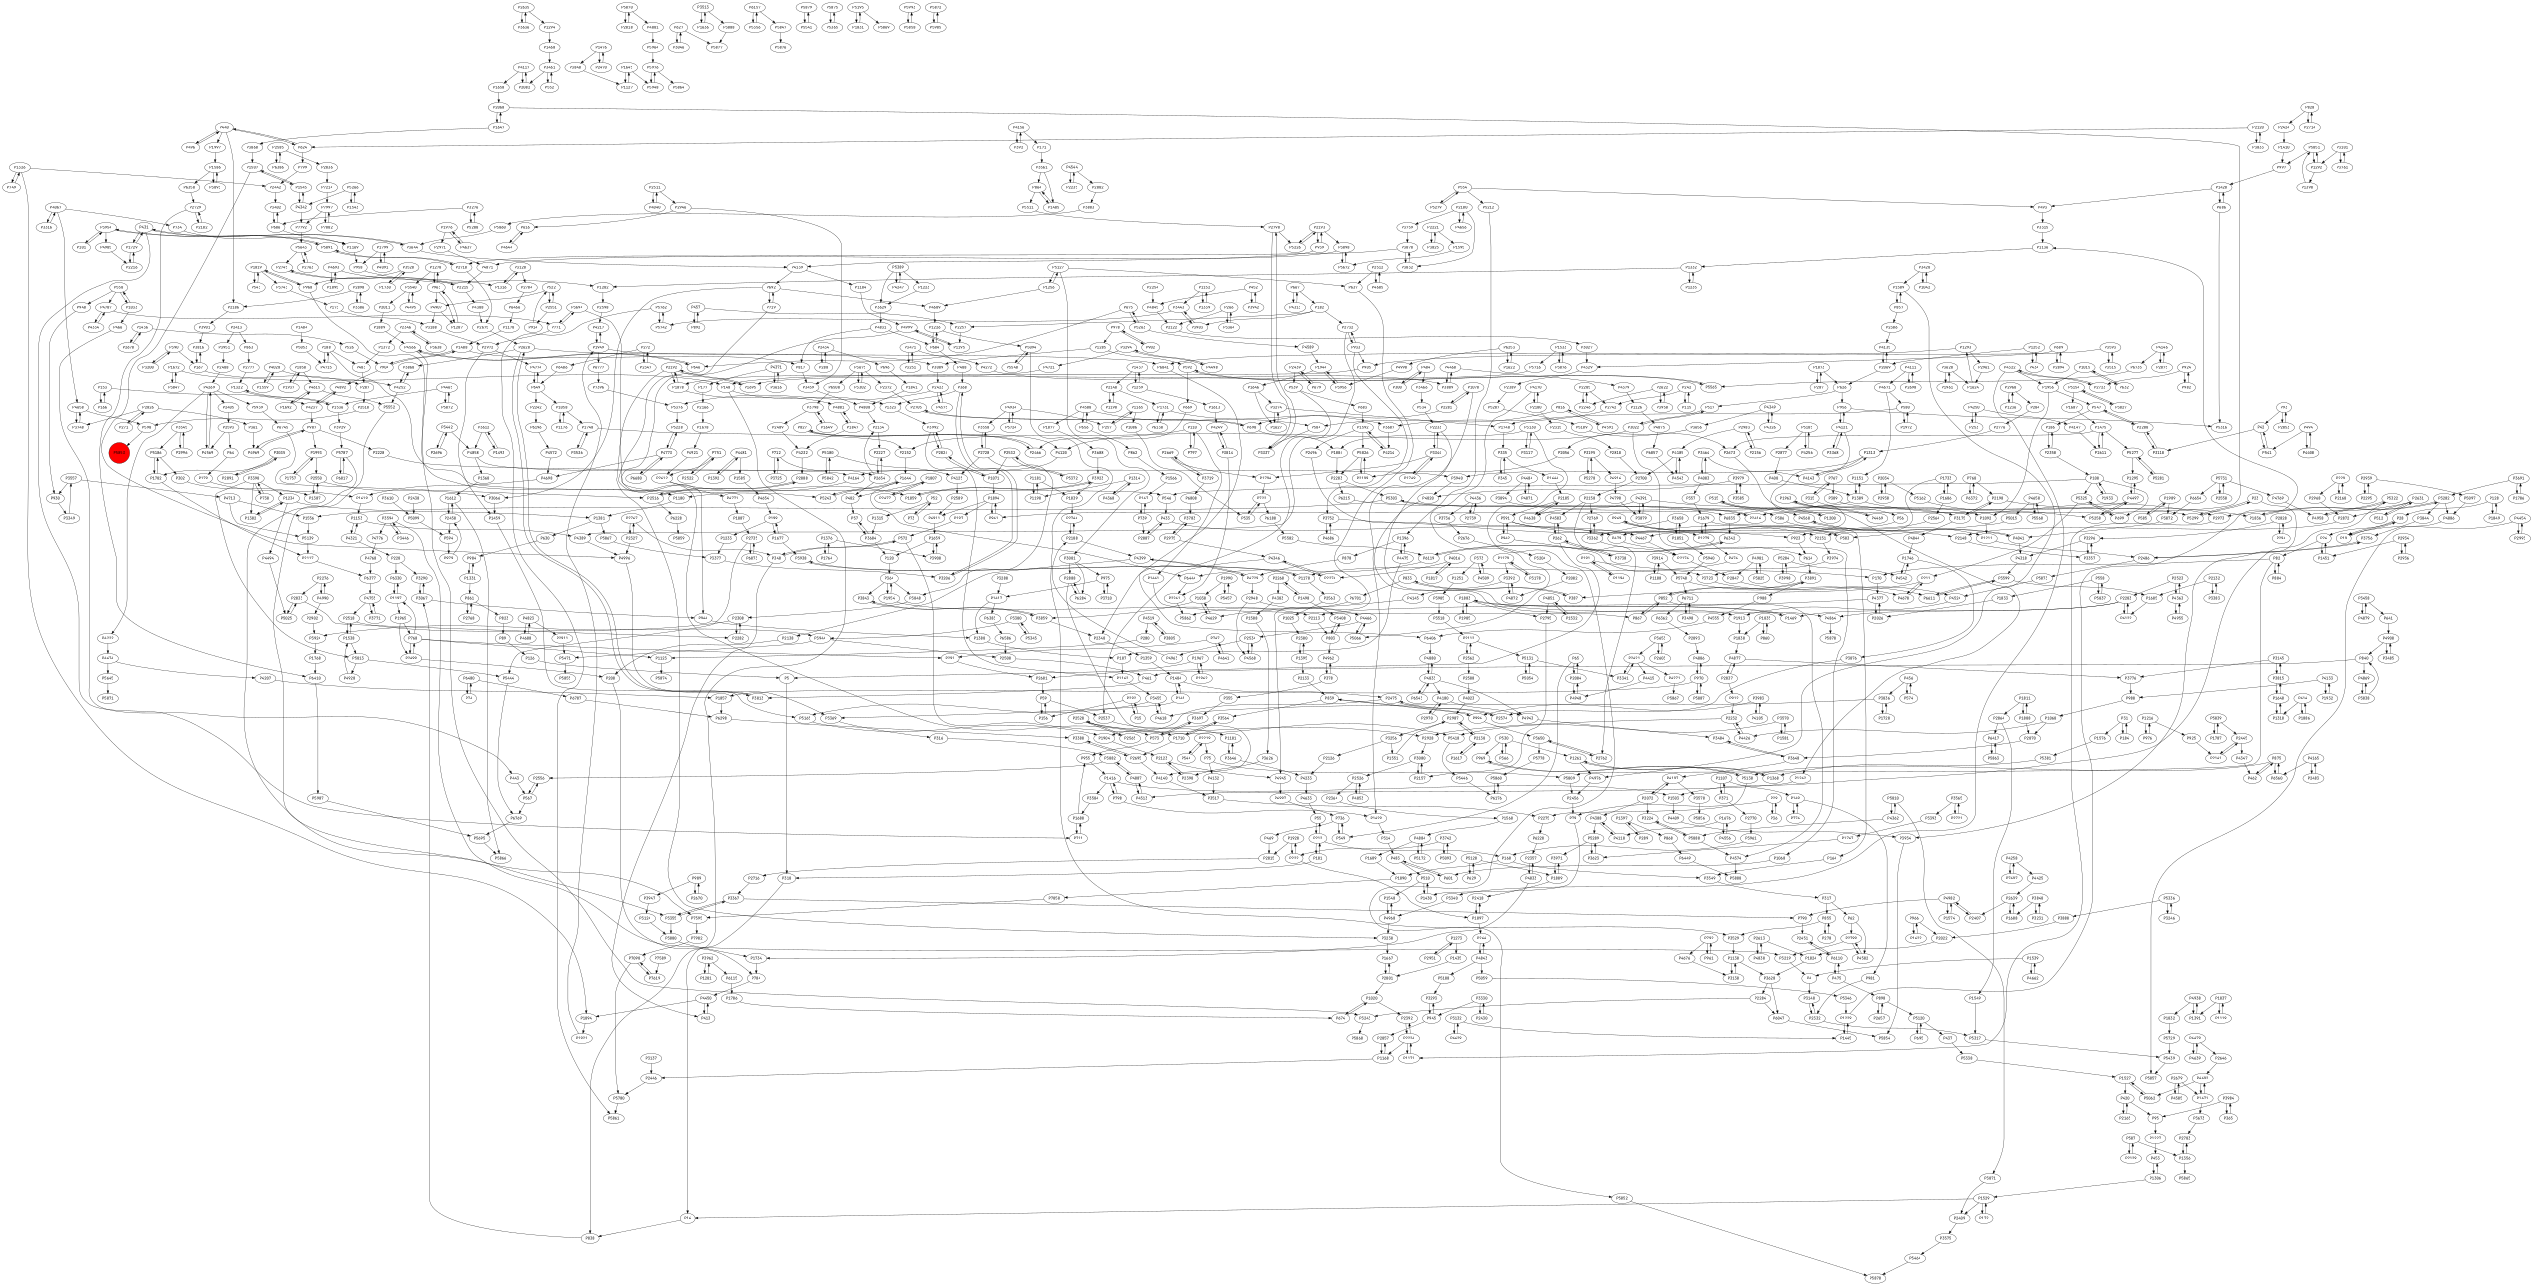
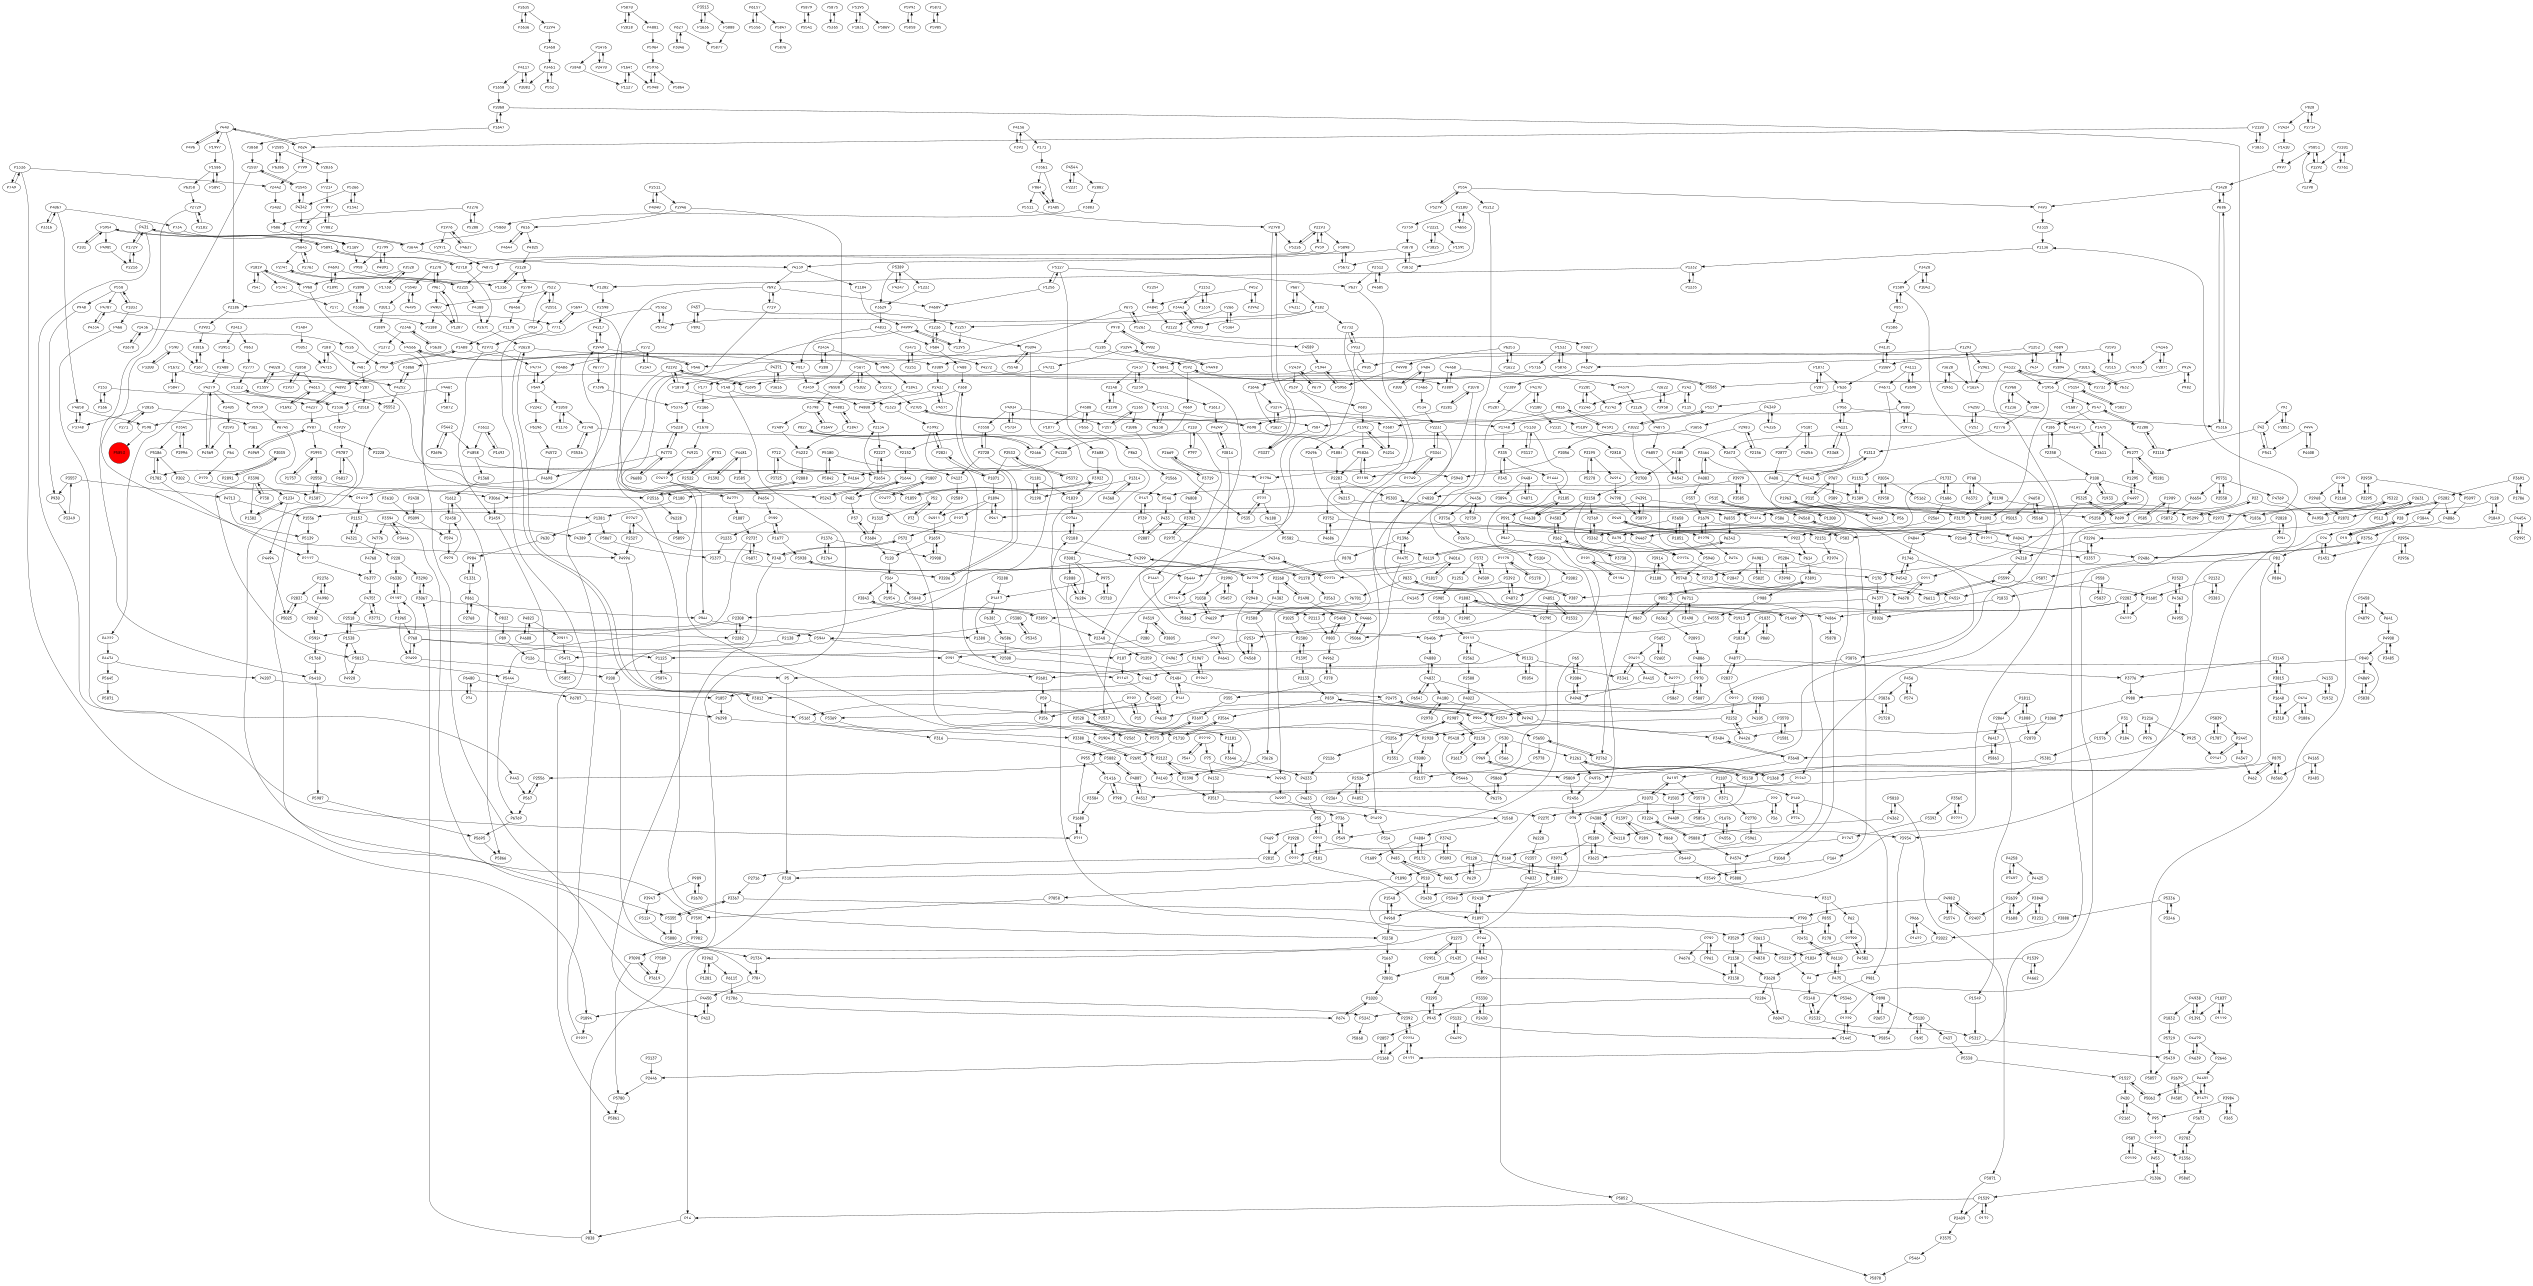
edge "P606" -> "P3402": removed
node "P4825": added
edge "P5316" -> "P686": added
node "P4269": label "P4269" -> "P4279"
